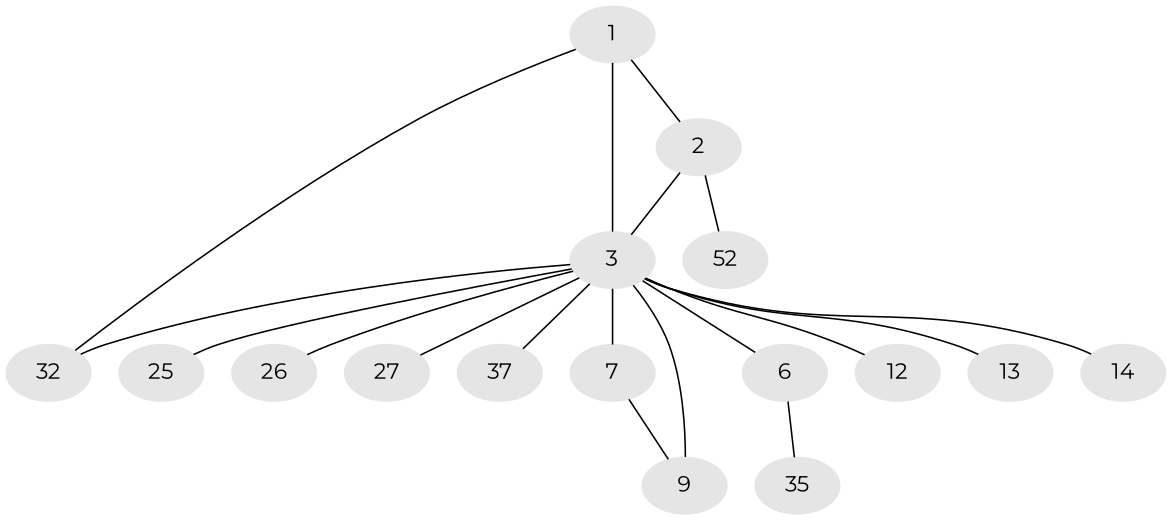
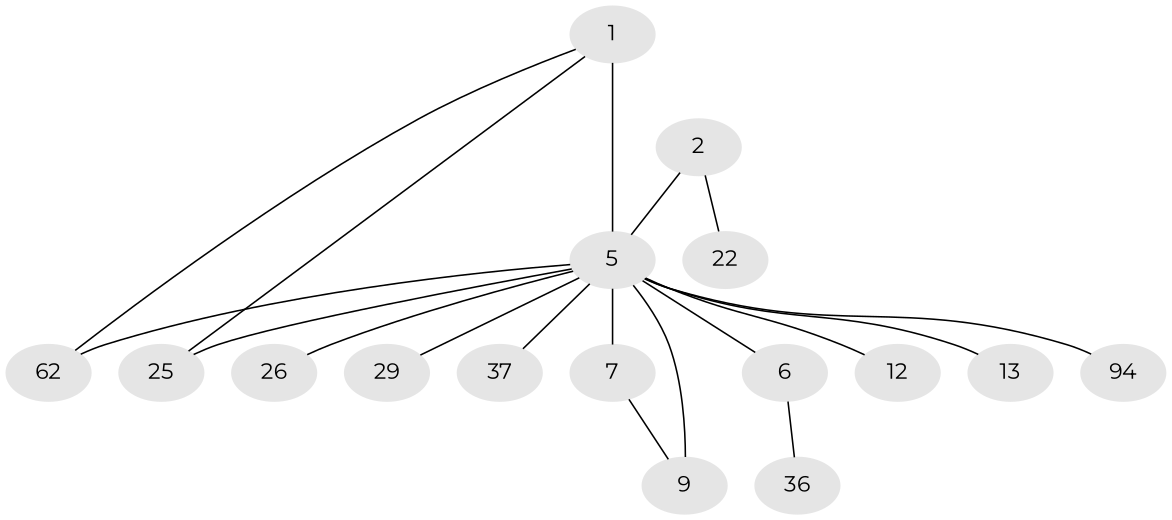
edge "1" -- "2": now "1" -- "25"
node "3": label "3" -> "5"
node "52": label "52" -> "22"
node "32": label "32" -> "62"
node "27": label "27" -> "29"
node "14": label "14" -> "94"
node "35": label "35" -> "36"
